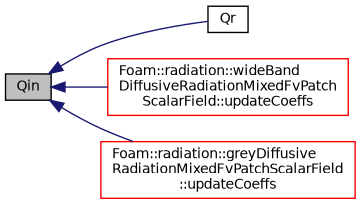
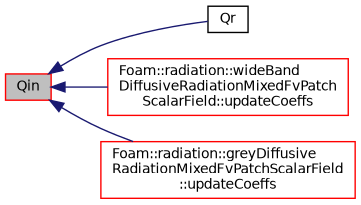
node "Qin": color black -> red
